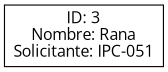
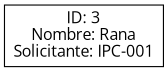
node "ID: 3": text "Solicitante: IPC-051" -> "Solicitante: IPC-001"
